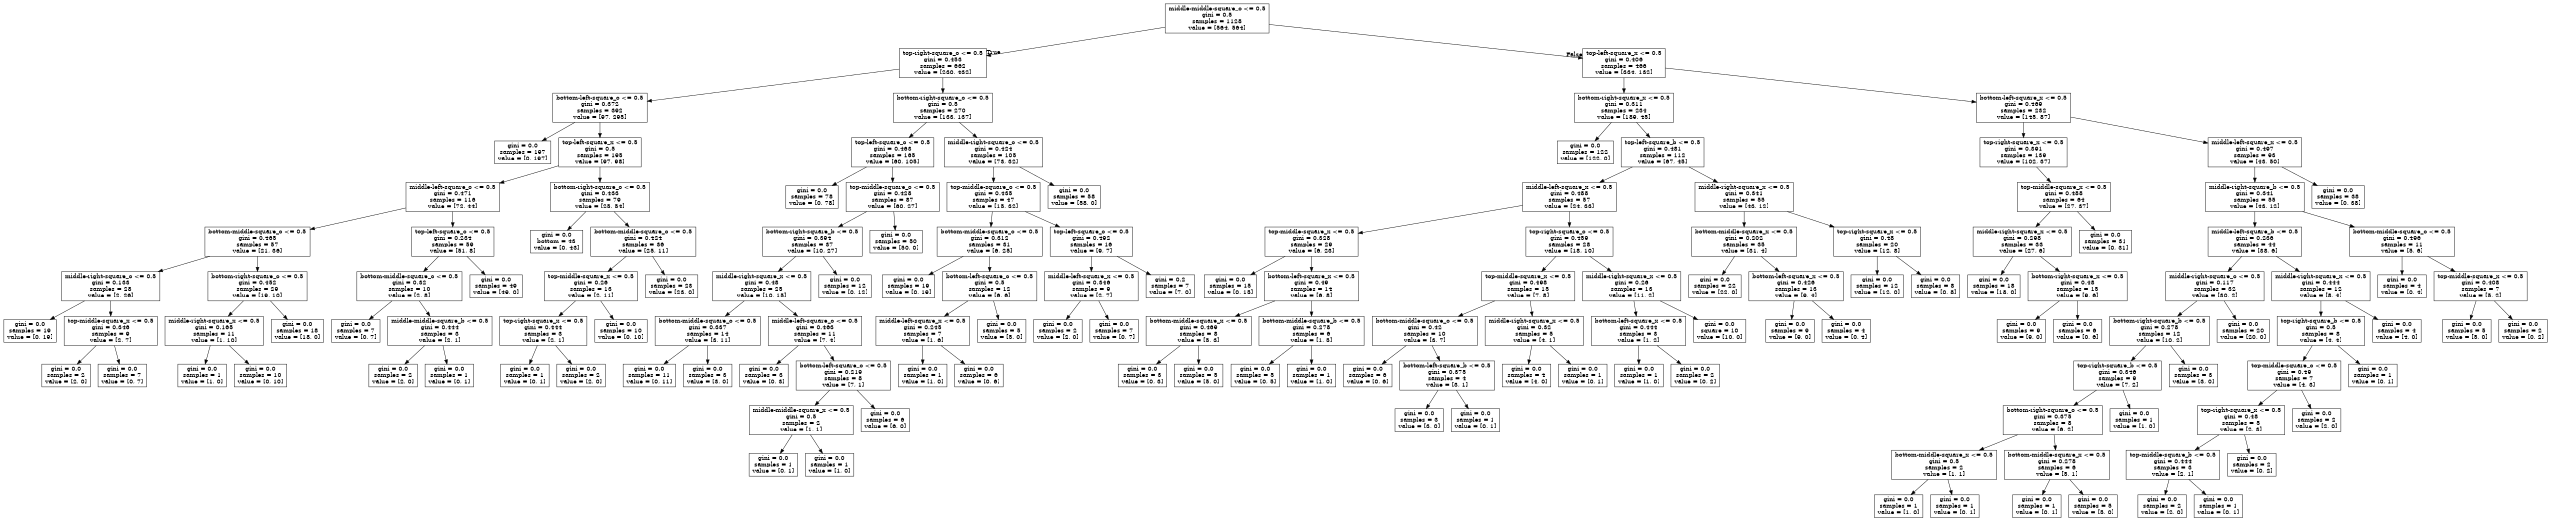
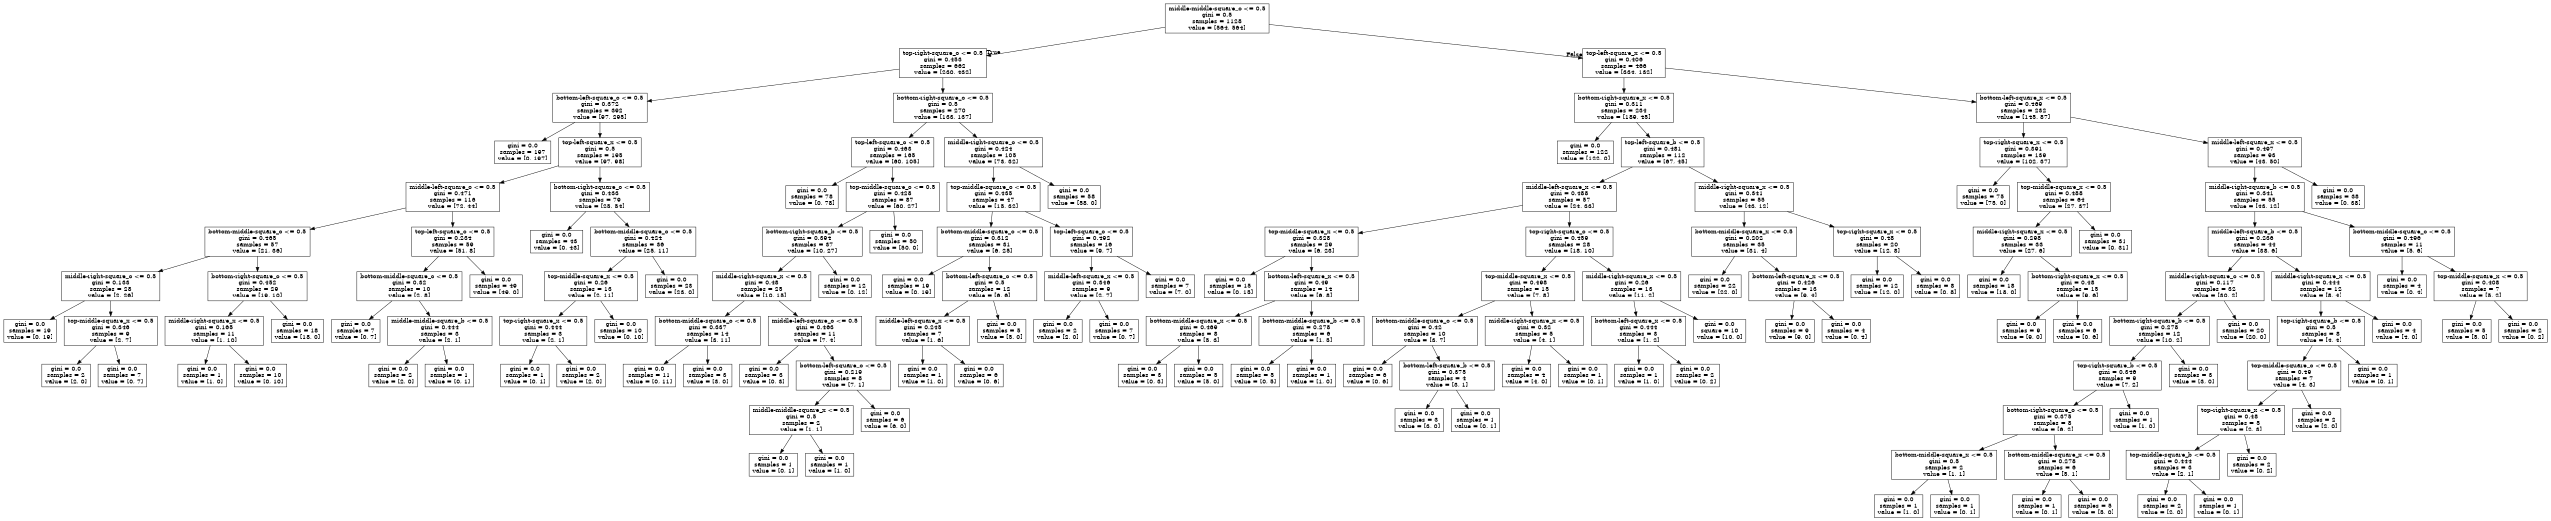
node "gini = 0.0 samples = 75 value = [75, 0]": added
node "gini = 0.0 bottom = 43 value = [0, 43]": label "gini = 0.0 bottom = 43 value = [0, 43]" -> "gini = 0.0 samples = 43 value = [0, 43]"
node "gini = 0.2 samples = 7 value = [7, 0]": label "gini = 0.2 samples = 7 value = [7, 0]" -> "gini = 0.0 samples = 7 value = [7, 0]"
